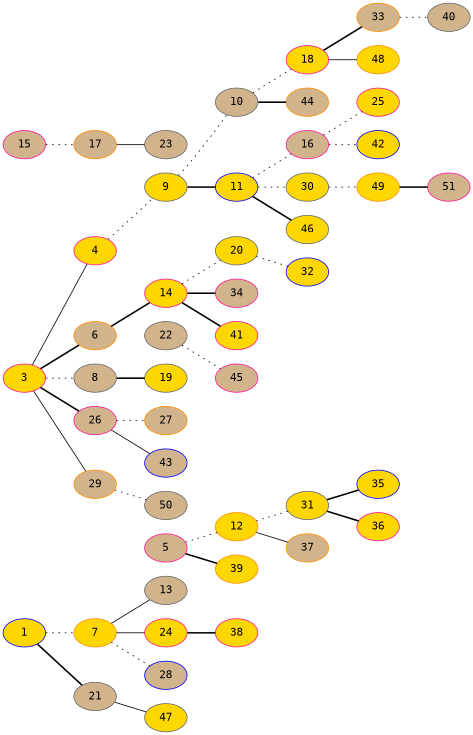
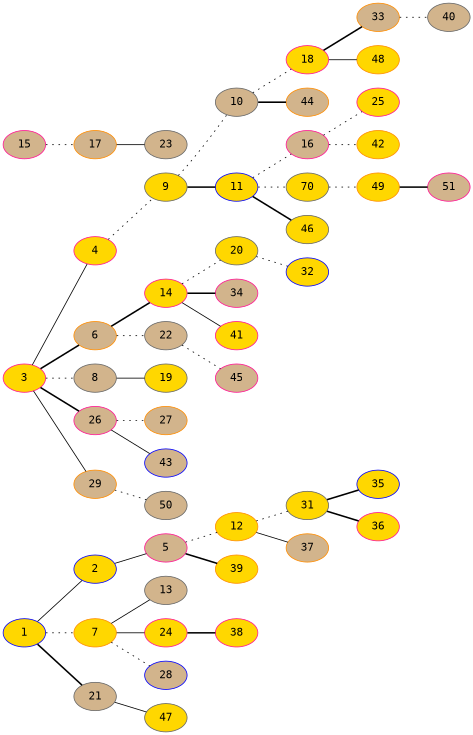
node "42": color blue -> darkorange
node "30": label "30" -> "70"
edge "14" -- "41": style bold -> solid
edge "6" -- "22": added
edge "8" -- "19": style bold -> solid
node "2": added
